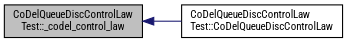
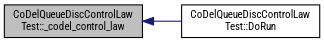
node "CoDelQueueDiscControlLaw Test::CoDelQueueDiscControlLaw": label "CoDelQueueDiscControlLaw Test::CoDelQueueDiscControlLaw" -> "CoDelQueueDiscControlLaw Test::DoRun"
